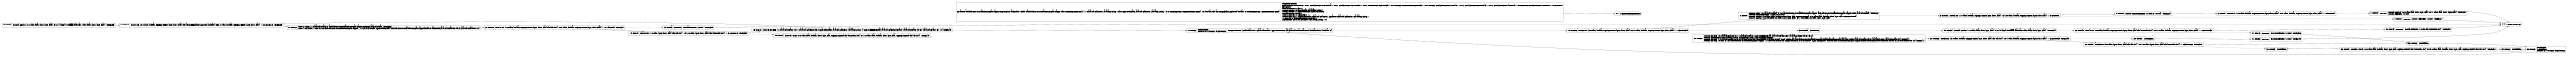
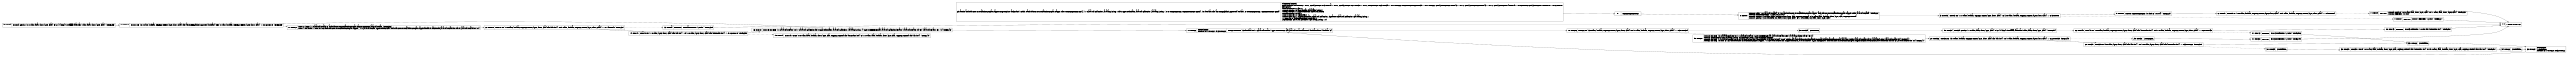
node "0: ?": text "METHOD_ENTER_BLOCK" -> "MTH_ENTER_BLOCK"
edge "18: 0x0026" -> "2: 0x0000": now "0: ?" -> "2: 0x0000"
edge "23: 0x003b" -> "31: 0x003b": reversed
